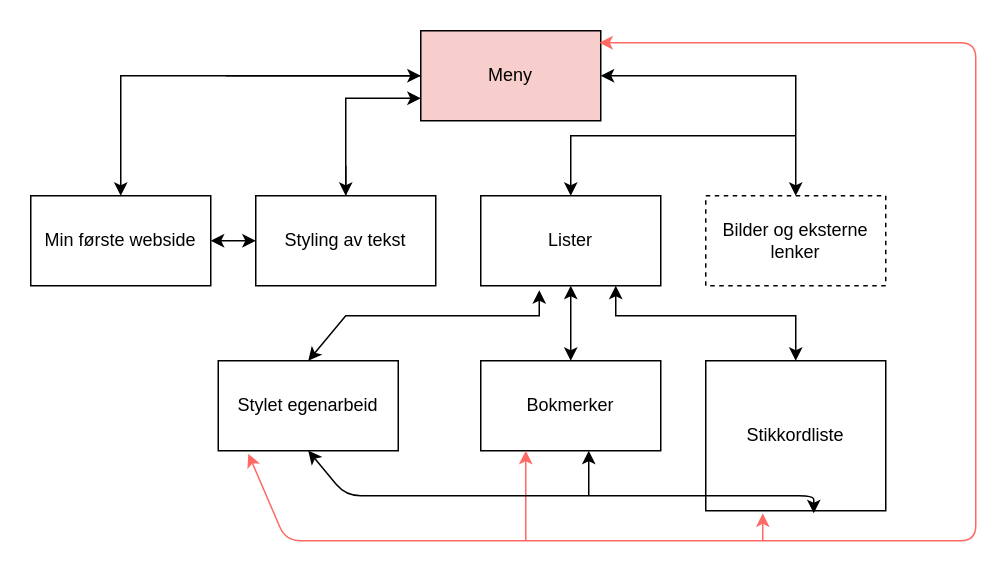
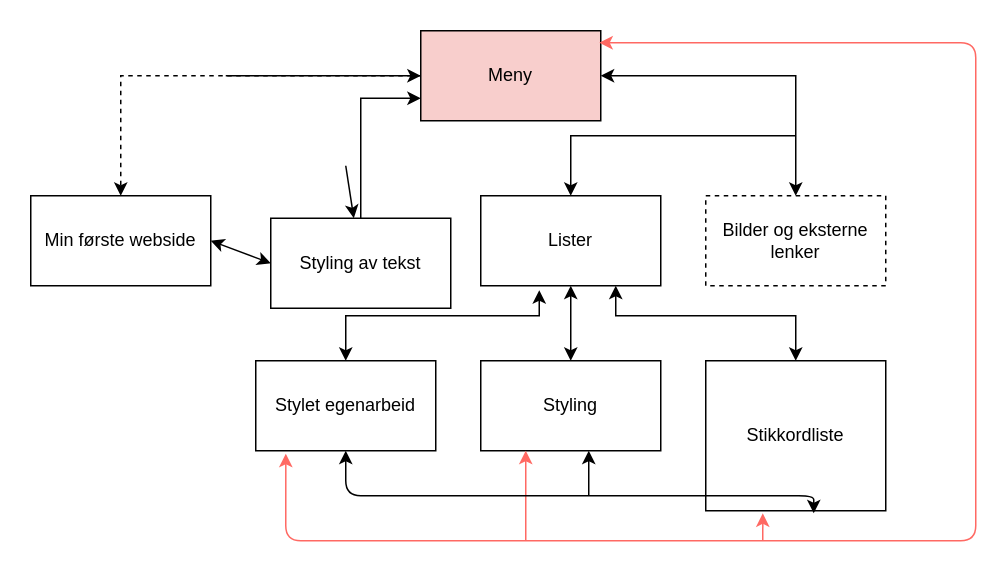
edge "Meny" -> "Min første webside": style solid -> dashed
node "Styling av tekst": moved (346, 241) -> (361, 263)
node "Stylet egenarbeid": moved (308, 406) -> (346, 406)
node "Bokmerker": label "Bokmerker" -> "Styling"
